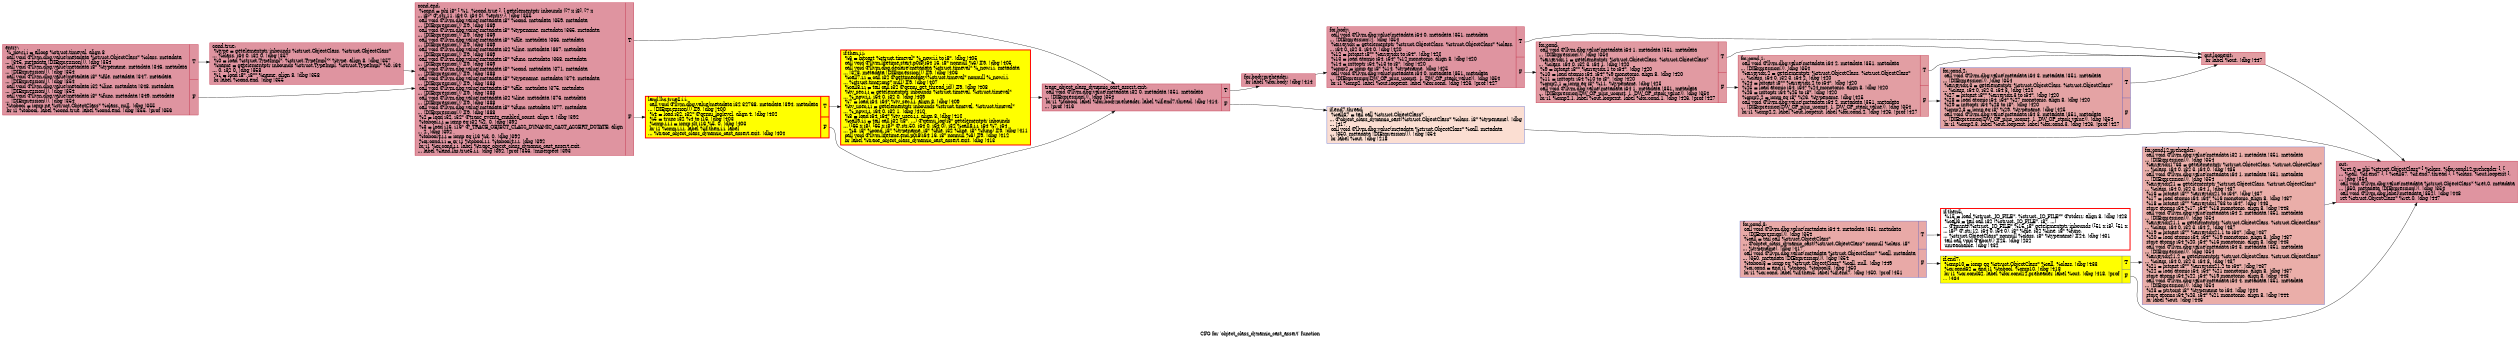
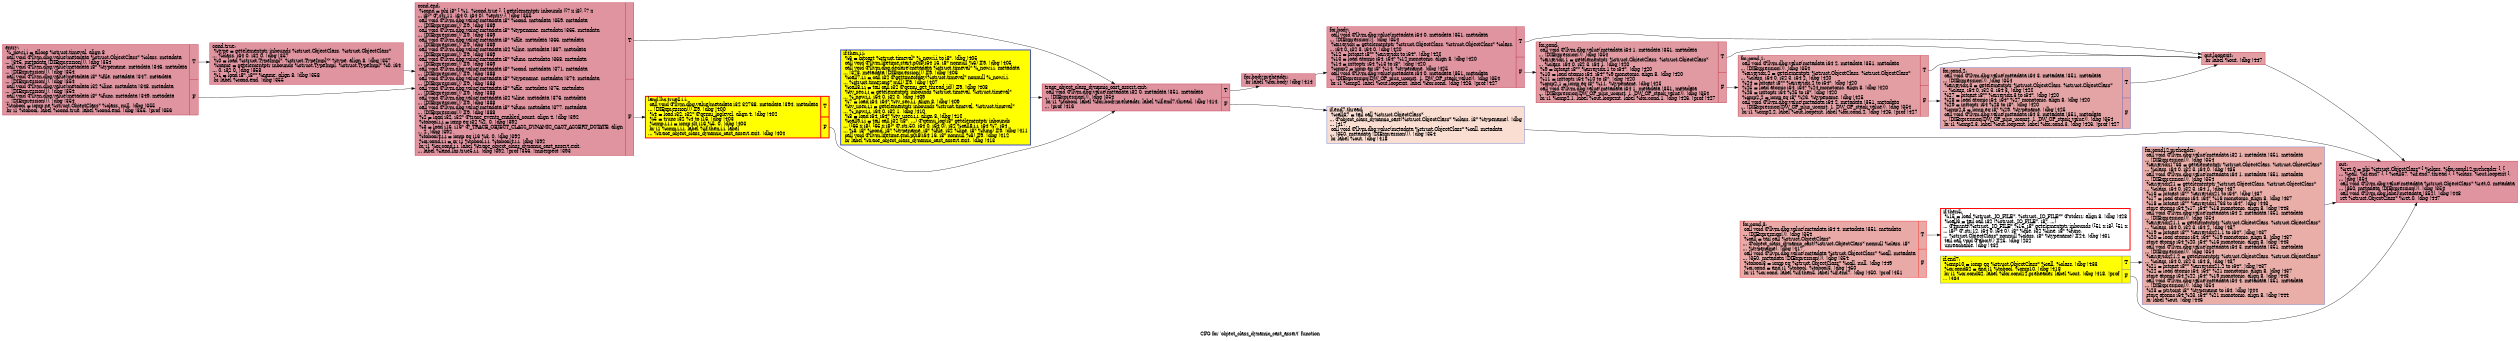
node "if.then.i.i:": color red -> #3d50c3ff
edge "land.lhs.true5.i.i:" -> "if.then.i.i:": removed
node "if.end7.thread:": text "br label %out, !dbg !218" -> "br label %out, !dbg !418"
node "for.cond.3:": color #3d50c3ff -> red
edge "for.cond.3:" -> "if.end7:": removed
